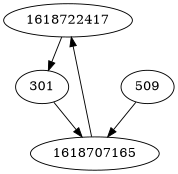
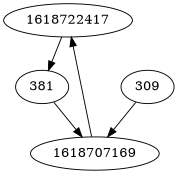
node "301": label "301" -> "381"
node "509": label "509" -> "309"
node "1618707165": label "1618707165" -> "1618707169"
